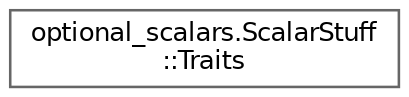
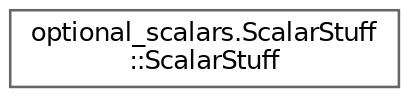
node "optional_scalars.ScalarStuff ::Traits": label "optional_scalars.ScalarStuff ::Traits" -> "optional_scalars.ScalarStuff ::ScalarStuff"
